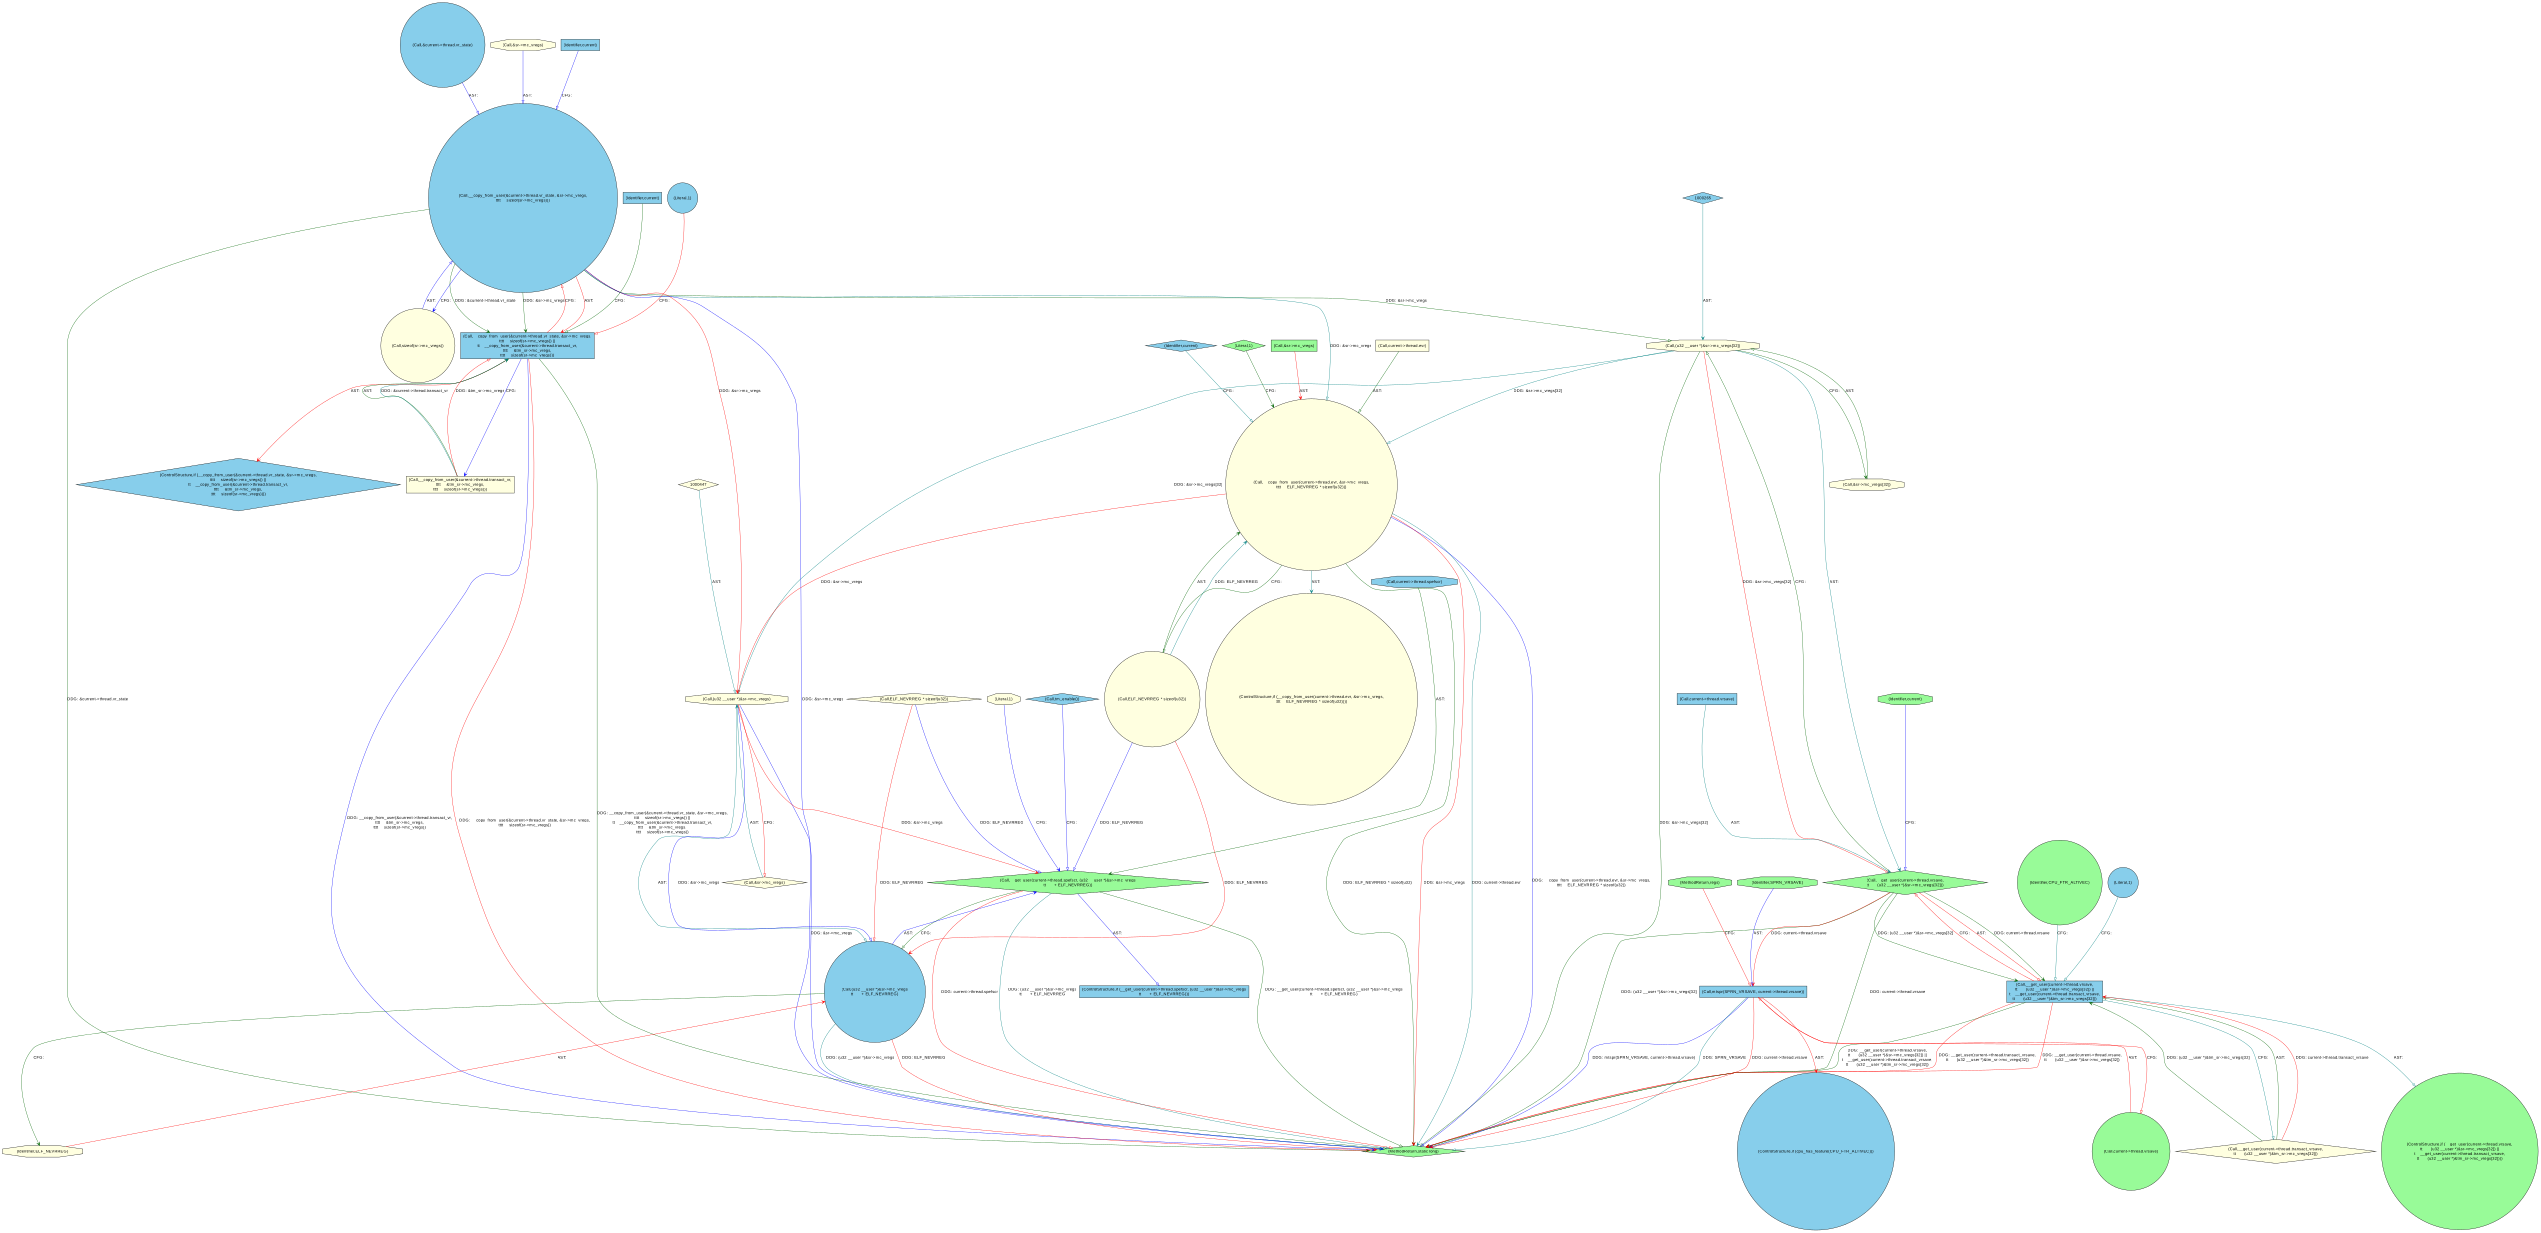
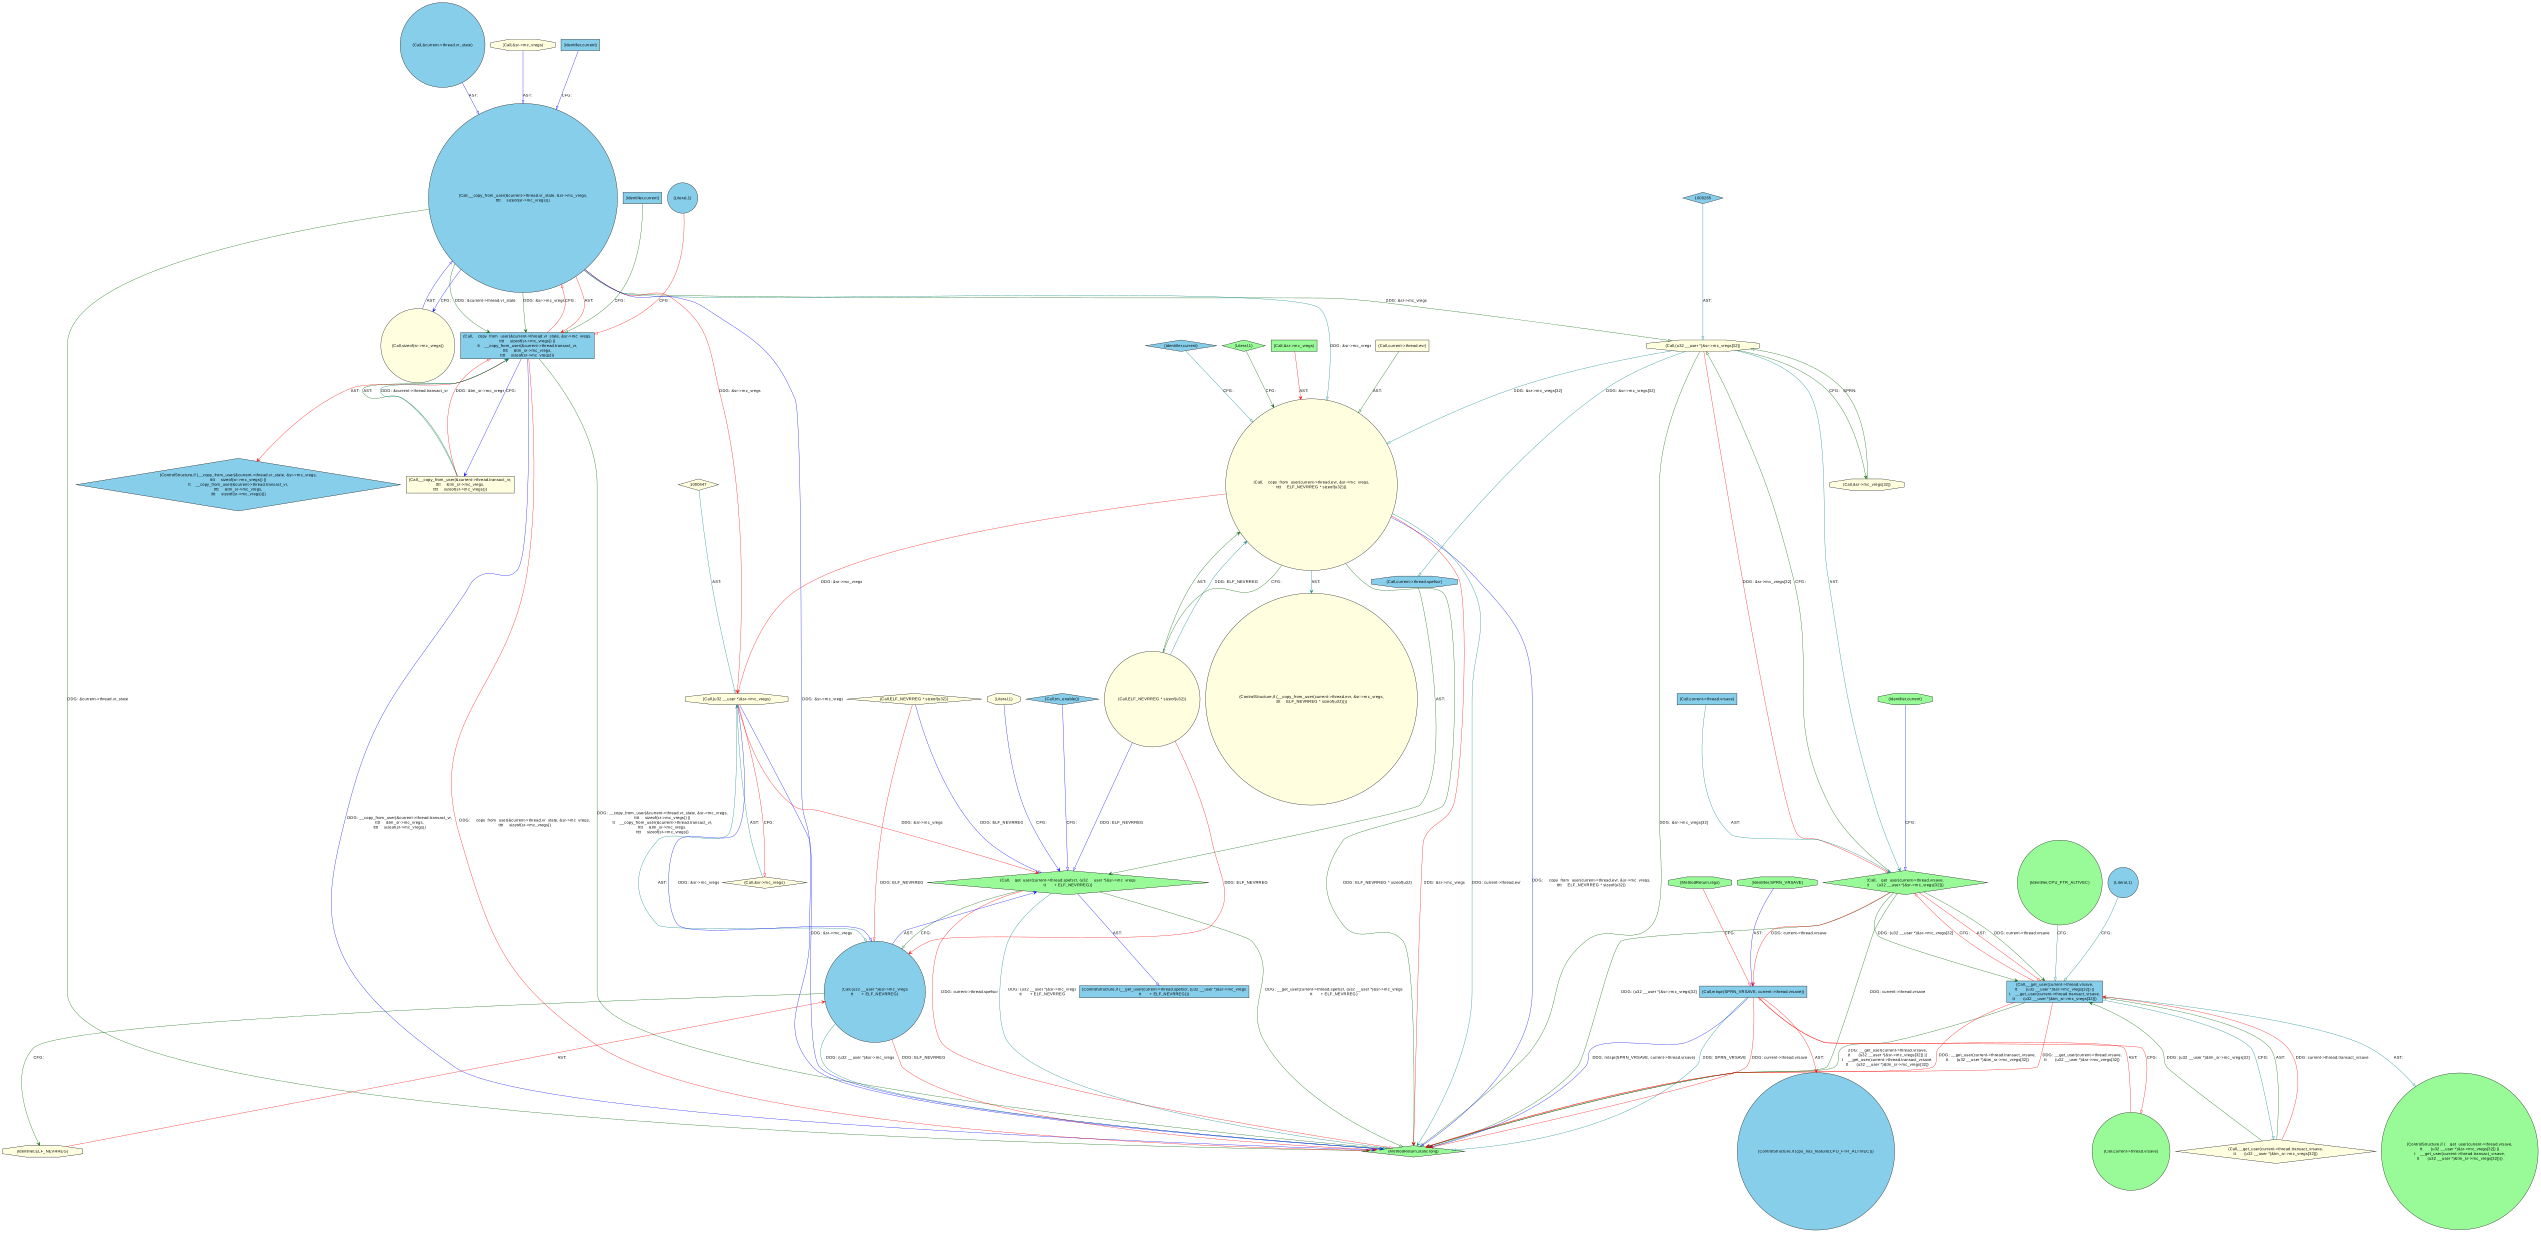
edge "1000265" -> "(Call,(u32 __user *)&sr->mc_vregs[32])": arrowhead vee -> onormal
edge "(Call,&sr->mc_vregs[32])" -> "(Call,(u32 __user *)&sr->mc_vregs[32])": label "AST: " -> "SPRN: "
edge "(Call,(u32 __user *)&sr->mc_vregs[32])" -> "(Call,(u32 __user *)&sr->mc_vregs)": now "(Call,(u32 __user *)&sr->mc_vregs[32])" -> "(Call,current->thread.spefscr)"
